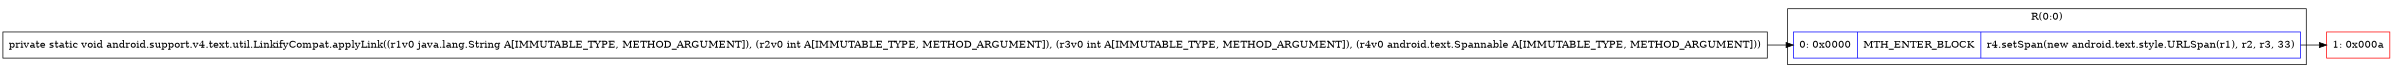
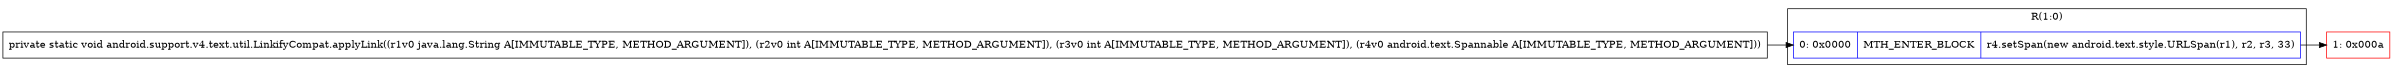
cluster "R(0:0)": label "R(0:0)" -> "R(1:0)"
